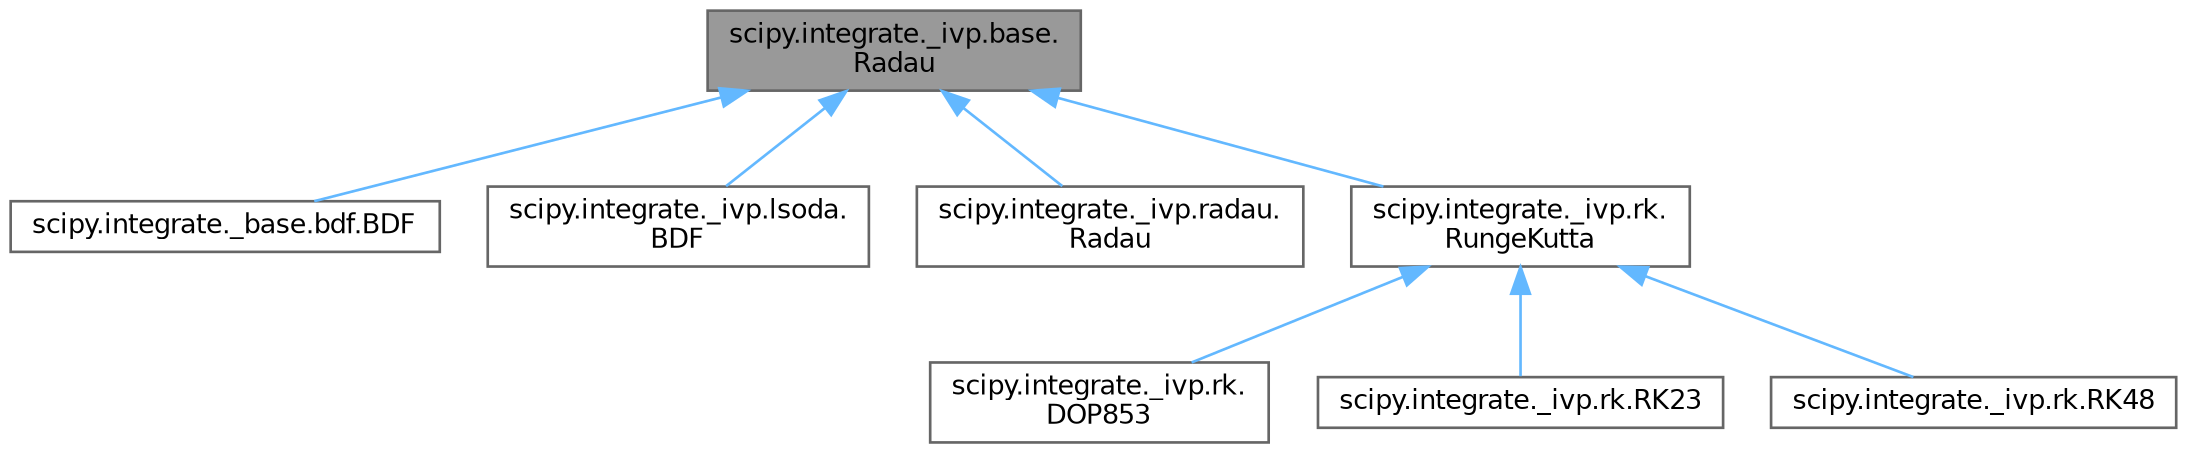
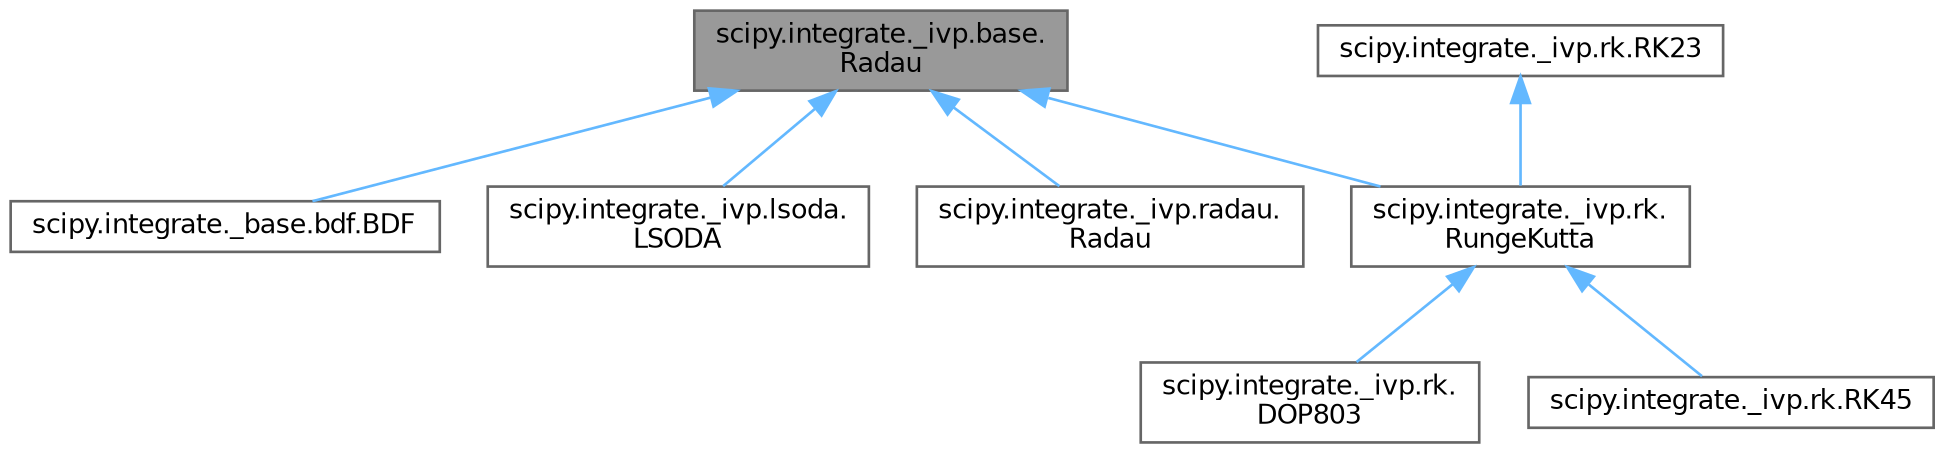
node "scipy.integrate._ivp.lsoda. BDF": label "scipy.integrate._ivp.lsoda. BDF" -> "scipy.integrate._ivp.lsoda. LSODA"
edge "scipy.integrate._ivp.rk.RK23" -> "scipy.integrate._ivp.rk. RungeKutta": reversed
node "scipy.integrate._ivp.rk. DOP853": label "scipy.integrate._ivp.rk. DOP853" -> "scipy.integrate._ivp.rk. DOP803"
node "scipy.integrate._ivp.rk.RK48": label "scipy.integrate._ivp.rk.RK48" -> "scipy.integrate._ivp.rk.RK45"
